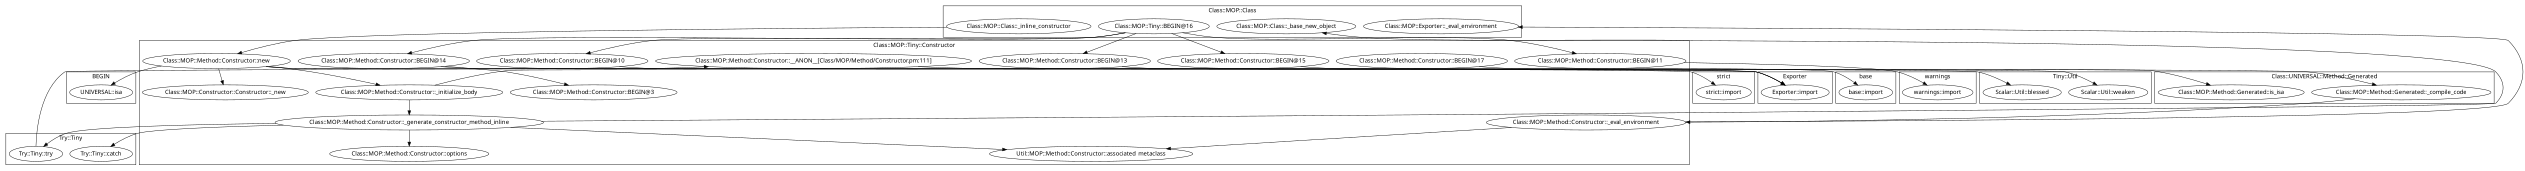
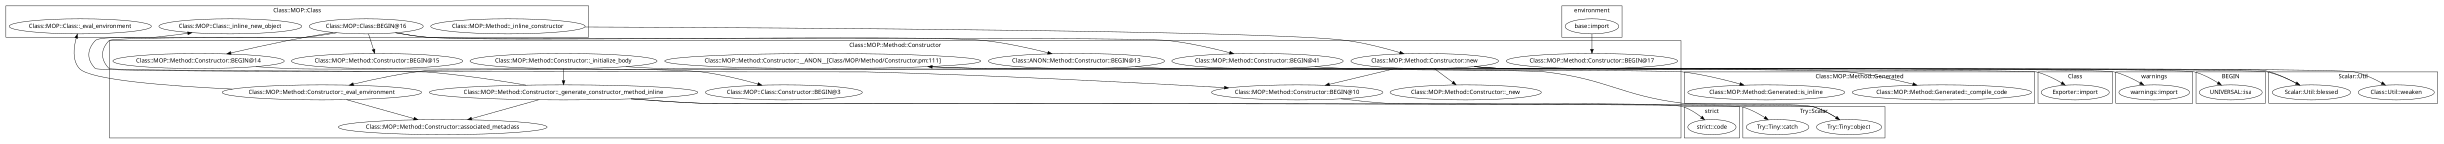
node "Class::MOP::Class::_inline_constructor": label "Class::MOP::Class::_inline_constructor" -> "Class::MOP::Method::_inline_constructor"
node "Class::MOP::Tiny::BEGIN@16": label "Class::MOP::Tiny::BEGIN@16" -> "Class::MOP::Class::BEGIN@16"
node "Class::MOP::Class::_base_new_object": label "Class::MOP::Class::_base_new_object" -> "Class::MOP::Class::_inline_new_object"
node "Class::MOP::Exporter::_eval_environment": label "Class::MOP::Exporter::_eval_environment" -> "Class::MOP::Class::_eval_environment"
cluster "Class::MOP::Tiny::Constructor": label "Class::MOP::Tiny::Constructor" -> "Class::MOP::Method::Constructor"
node "Class::MOP::Method::Constructor::BEGIN@13": label "Class::MOP::Method::Constructor::BEGIN@13" -> "Class::ANON::Method::Constructor::BEGIN@13"
node "Class::MOP::Method::Constructor::BEGIN@11": label "Class::MOP::Method::Constructor::BEGIN@11" -> "Class::MOP::Method::Constructor::BEGIN@41"
edge "Class::MOP::Method::Constructor::BEGIN@14" -> "Exporter::import": removed
edge "Class::MOP::Method::Constructor::BEGIN@15" -> "Exporter::import": removed
edge "Class::MOP::Method::Constructor::BEGIN@17" -> "base::import": reversed
edge "Class::MOP::Method::Constructor::new" -> "Class::MOP::Method::Constructor::_initialize_body": now "Class::MOP::Method::Constructor::new" -> "Class::MOP::Method::Constructor::BEGIN@10"
cluster "Exporter": label "Exporter" -> "Class"
cluster "base": label "base" -> "environment"
cluster "Tiny::Util": label "Tiny::Util" -> "Scalar::Util"
cluster "Class::UNIVERSAL::Method::Generated": label "Class::UNIVERSAL::Method::Generated" -> "Class::MOP::Method::Generated"
node "Class::MOP::Constructor::Constructor::_new": label "Class::MOP::Constructor::Constructor::_new" -> "Class::MOP::Method::Constructor::_new"
node "Class::MOP::Method::Constructor::BEGIN@3": label "Class::MOP::Method::Constructor::BEGIN@3" -> "Class::MOP::Class::Constructor::BEGIN@3"
node "strict::import": label "strict::import" -> "strict::code"
node "Scalar::Util::weaken": label "Scalar::Util::weaken" -> "Class::Util::weaken"
node "Class::MOP::Method::Generated::is_isa": label "Class::MOP::Method::Generated::is_isa" -> "Class::MOP::Method::Generated::is_inline"
edge "Class::MOP::Method::Generated::_compile_code" -> "Class::MOP::Method::Constructor::_eval_environment": now "Scalar::Util::blessed" -> "Class::MOP::Method::Constructor::_eval_environment"
cluster "Try::Tiny": label "Try::Tiny" -> "Try::Scalar"
node "Try::Tiny::try": label "Try::Tiny::try" -> "Try::Tiny::object"
node "Class::MOP::Method::Constructor::options": removed
node "Util::MOP::Method::Constructor::associated_metaclass": label "Util::MOP::Method::Constructor::associated_metaclass" -> "Class::MOP::Method::Constructor::associated_metaclass"
